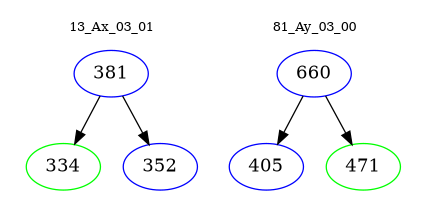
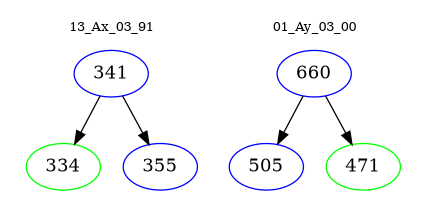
cluster "13_Ax_03_01": label "13_Ax_03_01" -> "13_Ax_03_91"
cluster "81_Ay_03_00": label "81_Ay_03_00" -> "01_Ay_03_00"
node "381": label "381" -> "341"
node "352": label "352" -> "355"
node "405": label "405" -> "505"
